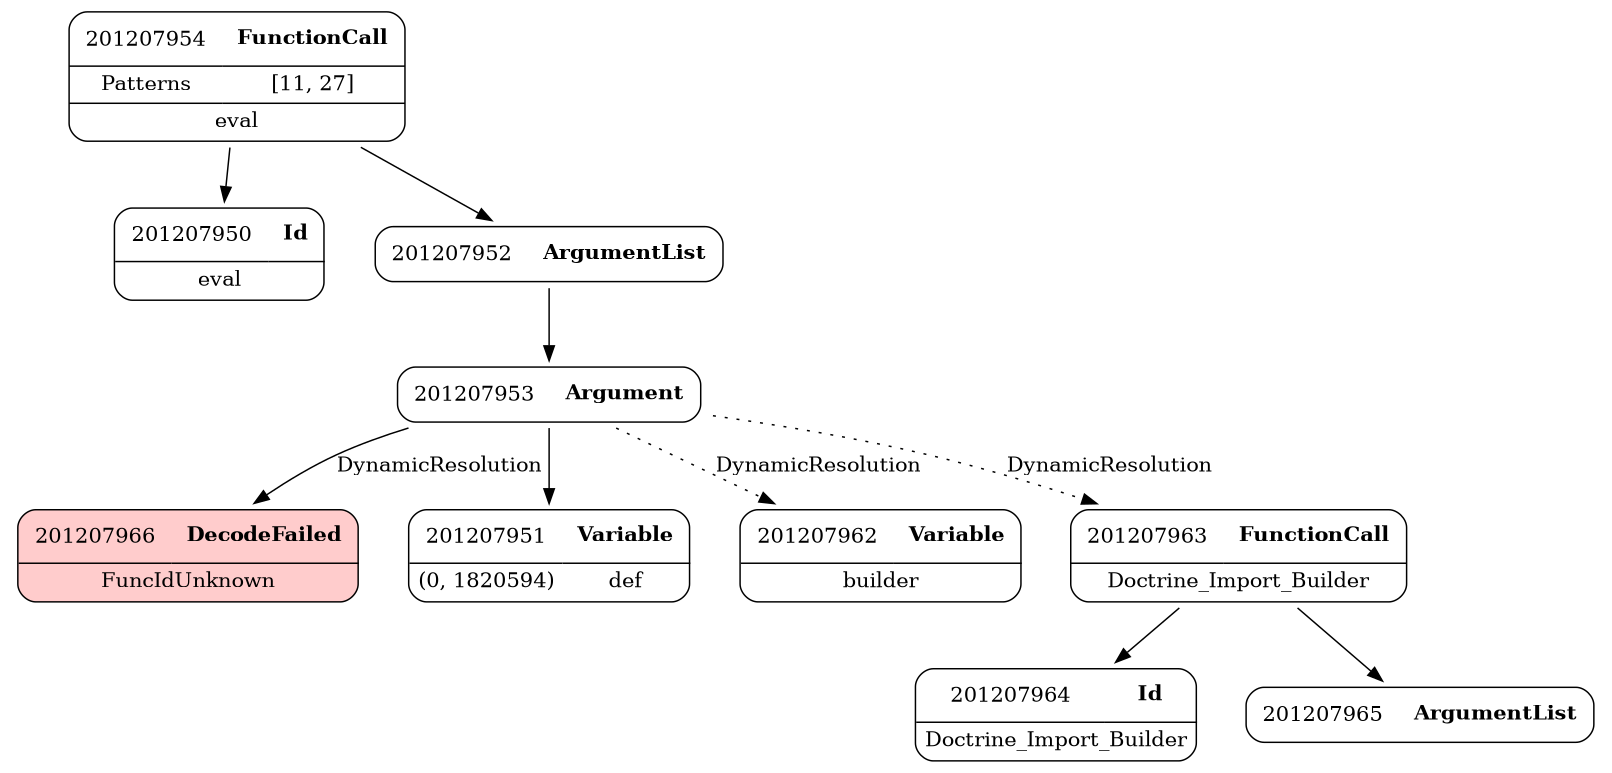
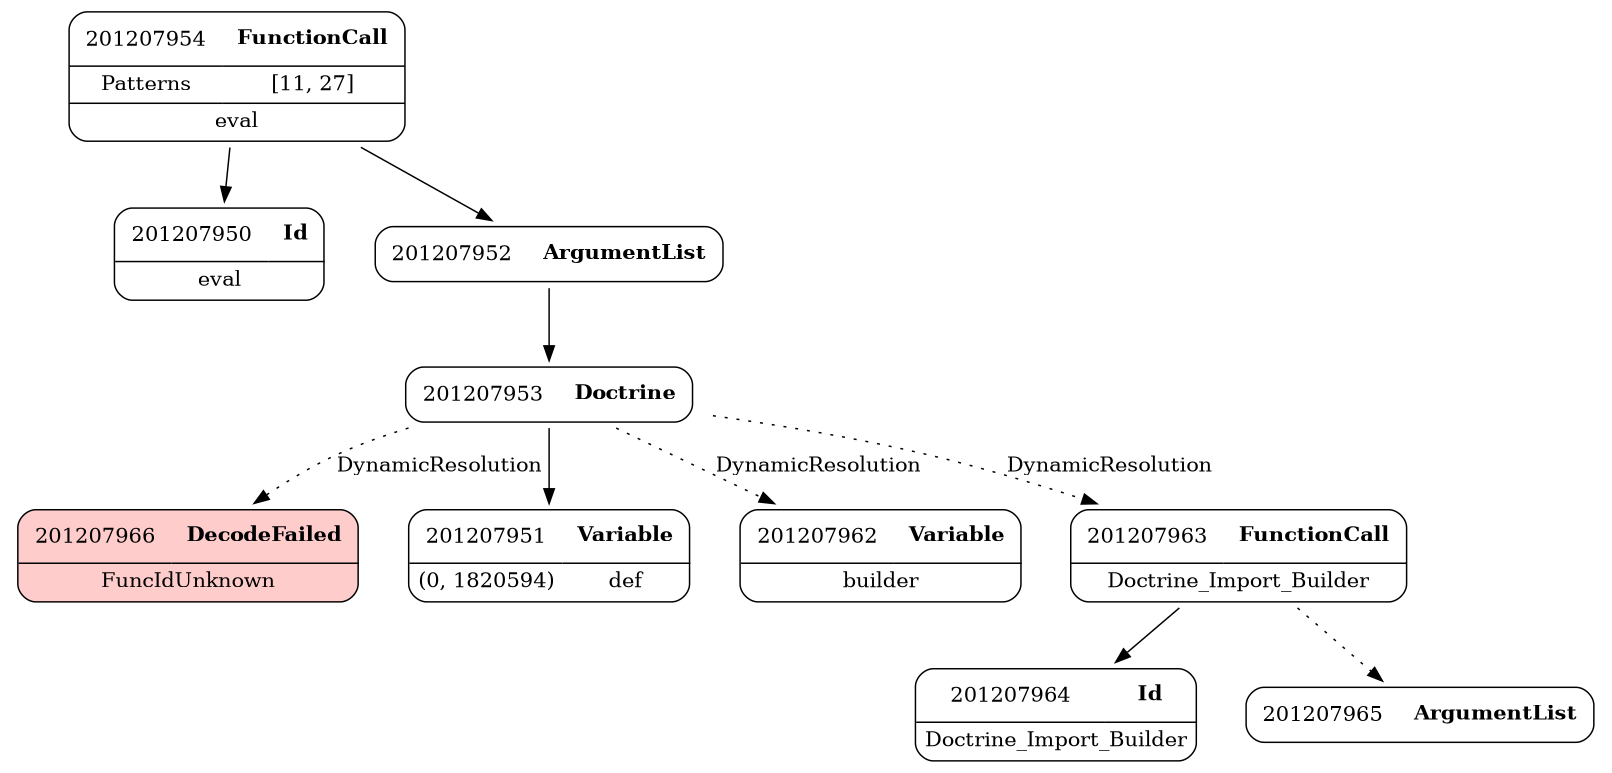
node "201207953": text "Argument" -> "Doctrine"
edge "201207953" -> "201207966": style solid -> dotted
edge "201207963" -> "201207965": style solid -> dotted
